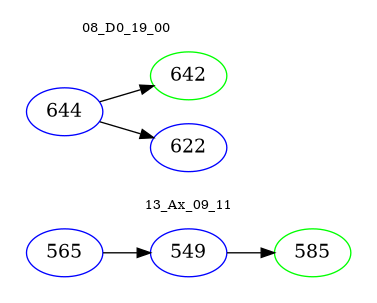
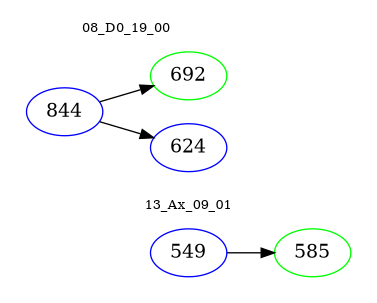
node "642": label "642" -> "692"
node "644": label "644" -> "844"
node "622": label "622" -> "624"
cluster "13_Ax_09_11": label "13_Ax_09_11" -> "13_Ax_09_01"
node "565": removed
